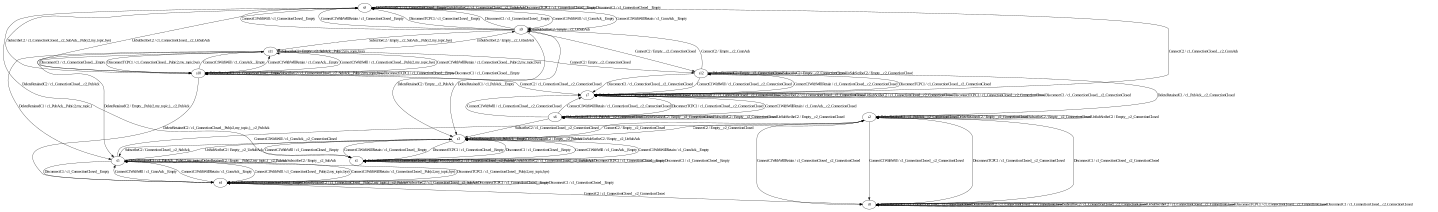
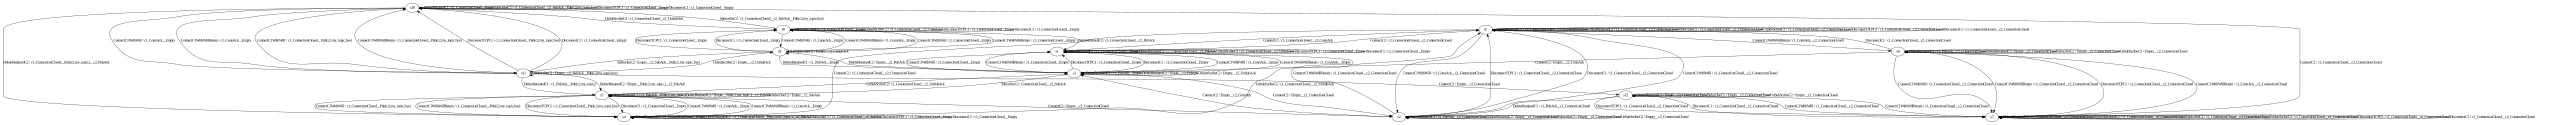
edge "s7" -> "s8": removed, label "ConnectC2 / c1_ConnectionClosed__c2_ConnAck"
edge "s6" -> "s0": added, label "DisconnectC1 / c1_ConnectionClosed__c2_ConnectionClosed"
edge "s12" -> "s9": removed, label "ConnectC2 / Empty__c2_ConnAck"
edge "s0" -> "s1": added, label "ConnectC2 / c1_ConnectionClosed__c2_ConnAck"
edge "s0" -> "s6": added, label "ConnectC1WithWillRetain / c1_ConnAck__c2_ConnectionClosed"
edge "s1" -> "s0": added, label "ConnectC2 / c1_ConnectionClosed__c2_ConnectionClosed"
edge "s9" -> "s12": removed, label "ConnectC2 / Empty__c2_ConnectionClosed"
edge "s0" -> "s2": added, label "ConnectC1WithWill / c1_ConnAck__c2_ConnectionClosed"
edge "s4" -> "s1": added, label "UnSubScribeC2 / c1_ConnectionClosed__c2_UnSubAck"
edge "s6" -> "s3": label "SubscribeC2 / c1_ConnectionClosed__c2_ConnectionClosed" -> "ConnectC2 / Empty__c2_ConnAck"
edge "s2" -> "s3": label "ConnectC2 / Empty__c2_ConnectionClosed" -> "ConnectC2 / Empty__c2_ConnAck"
edge "s5" -> "s2": label "ConnectC1WithWill / c1_ConnAck__c2_ConnectionClosed" -> "ConnectC2 / Empty__c2_ConnectionClosed"
edge "s5" -> "s3": label "UnSubScribeC2 / Empty__c2_UnSubAck" -> "UnSubScribeC2 / c1_ConnectionClosed__c2_UnSubAck"
